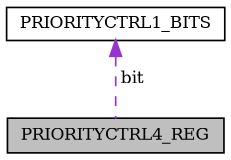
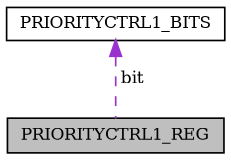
node "PRIORITYCTRL4_REG": label "PRIORITYCTRL4_REG" -> "PRIORITYCTRL1_REG"
